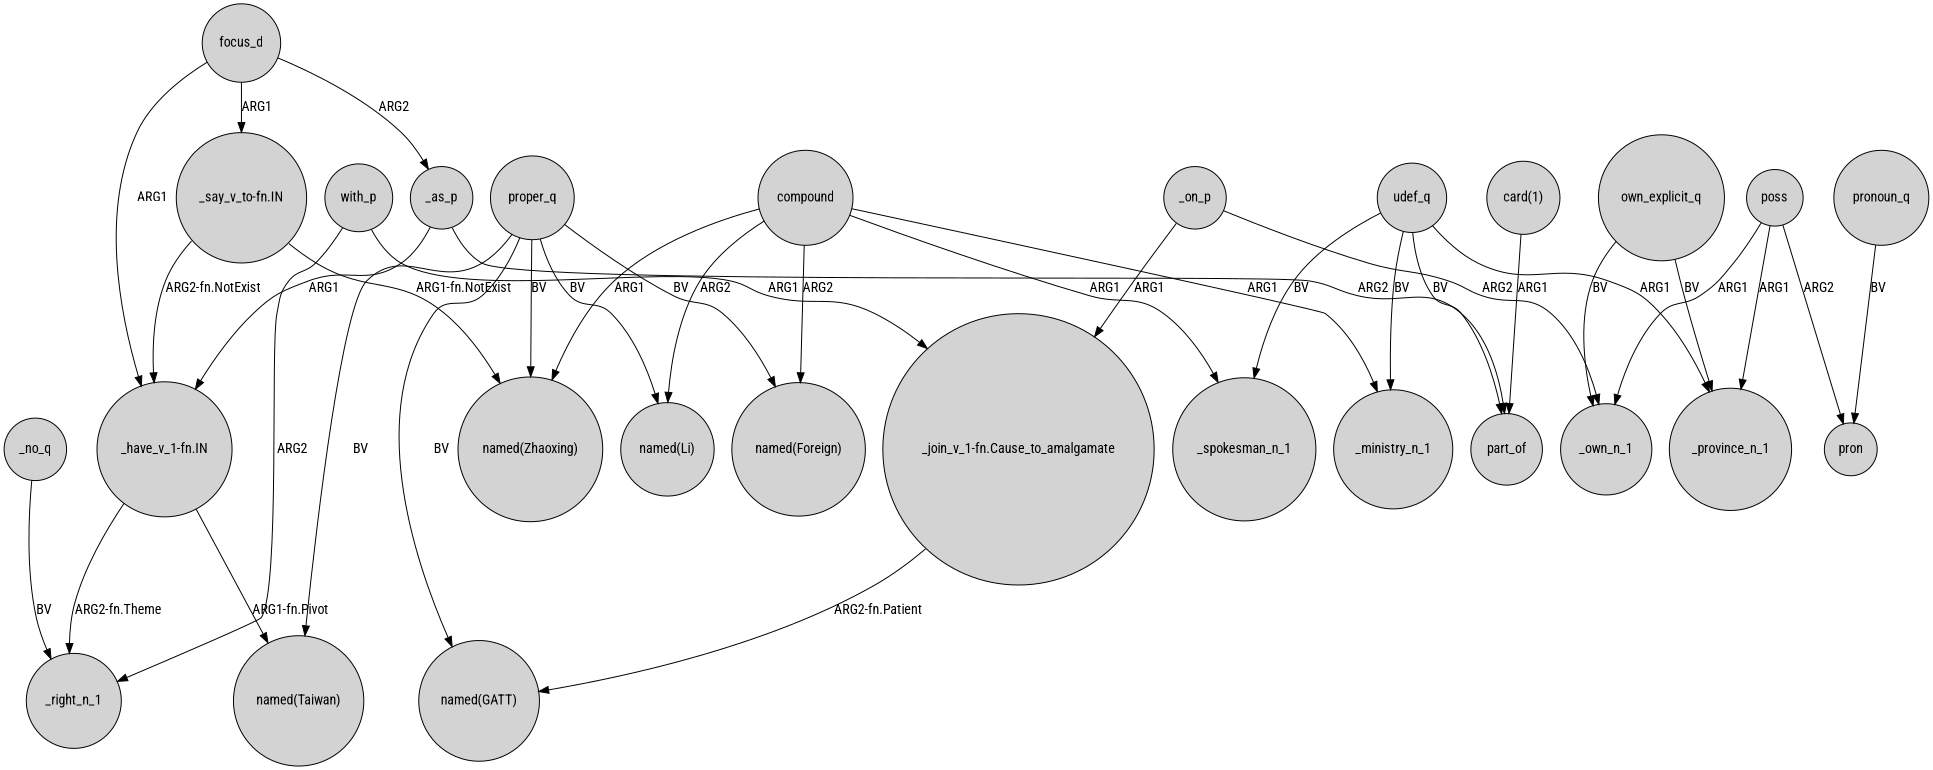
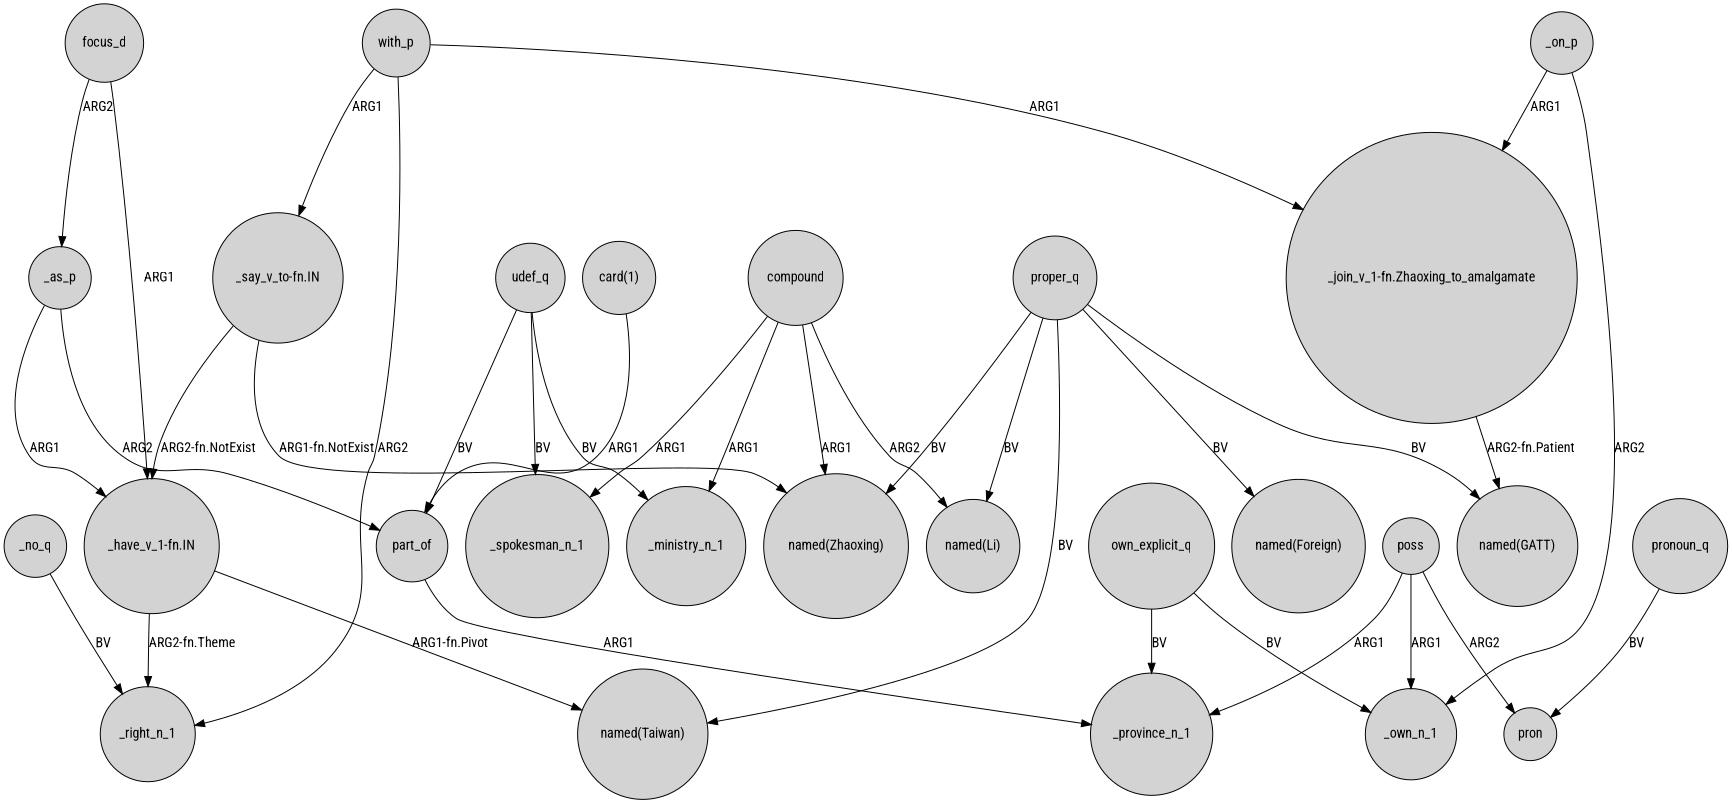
edge "focus_d" -> "_say_v_to-fn.IN": now "with_p" -> "_say_v_to-fn.IN"
edge "udef_q" -> "_province_n_1": now "part_of" -> "_province_n_1"
edge "compound" -> "named(Foreign)": removed, label "ARG2"
node "_join_v_1-fn.Cause_to_amalgamate": label "_join_v_1-fn.Cause_to_amalgamate" -> "_join_v_1-fn.Zhaoxing_to_amalgamate"
